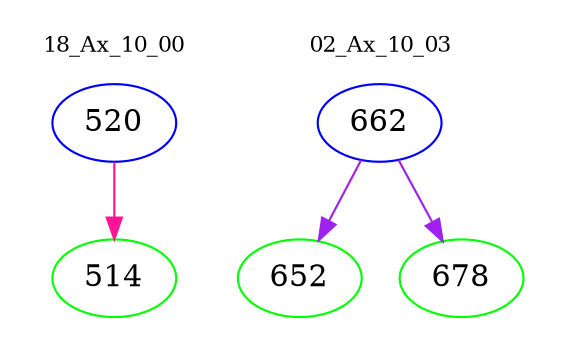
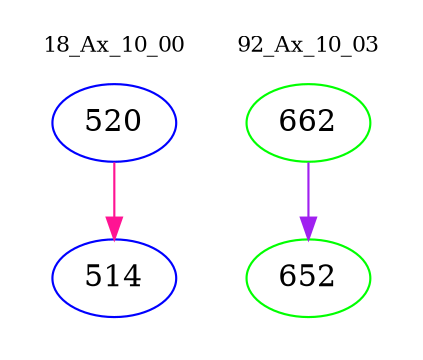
cluster "02_Ax_10_03": label "02_Ax_10_03" -> "92_Ax_10_03"
node "662": color blue -> green
node "514": color green -> blue
node "678": removed
